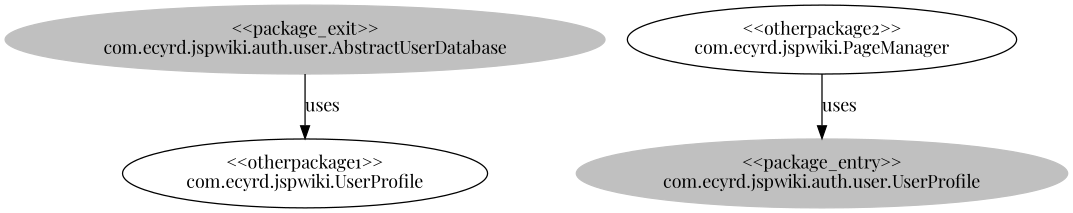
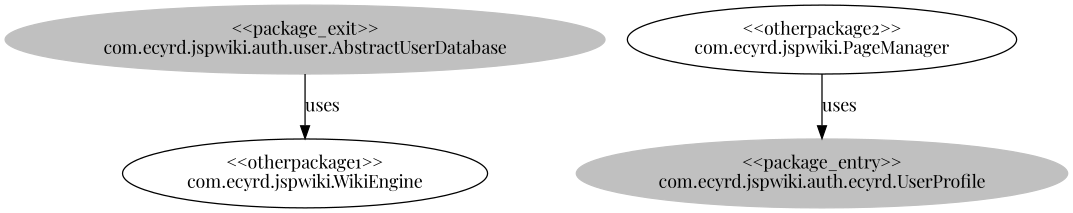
node "<<otherpackage1>> com.ecyrd.jspwiki.UserProfile": label "<<otherpackage1>> com.ecyrd.jspwiki.UserProfile" -> "<<otherpackage1>> com.ecyrd.jspwiki.WikiEngine"
node "<<package_entry>> com.ecyrd.jspwiki.auth.user.UserProfile": label "<<package_entry>> com.ecyrd.jspwiki.auth.user.UserProfile" -> "<<package_entry>> com.ecyrd.jspwiki.auth.ecyrd.UserProfile"
